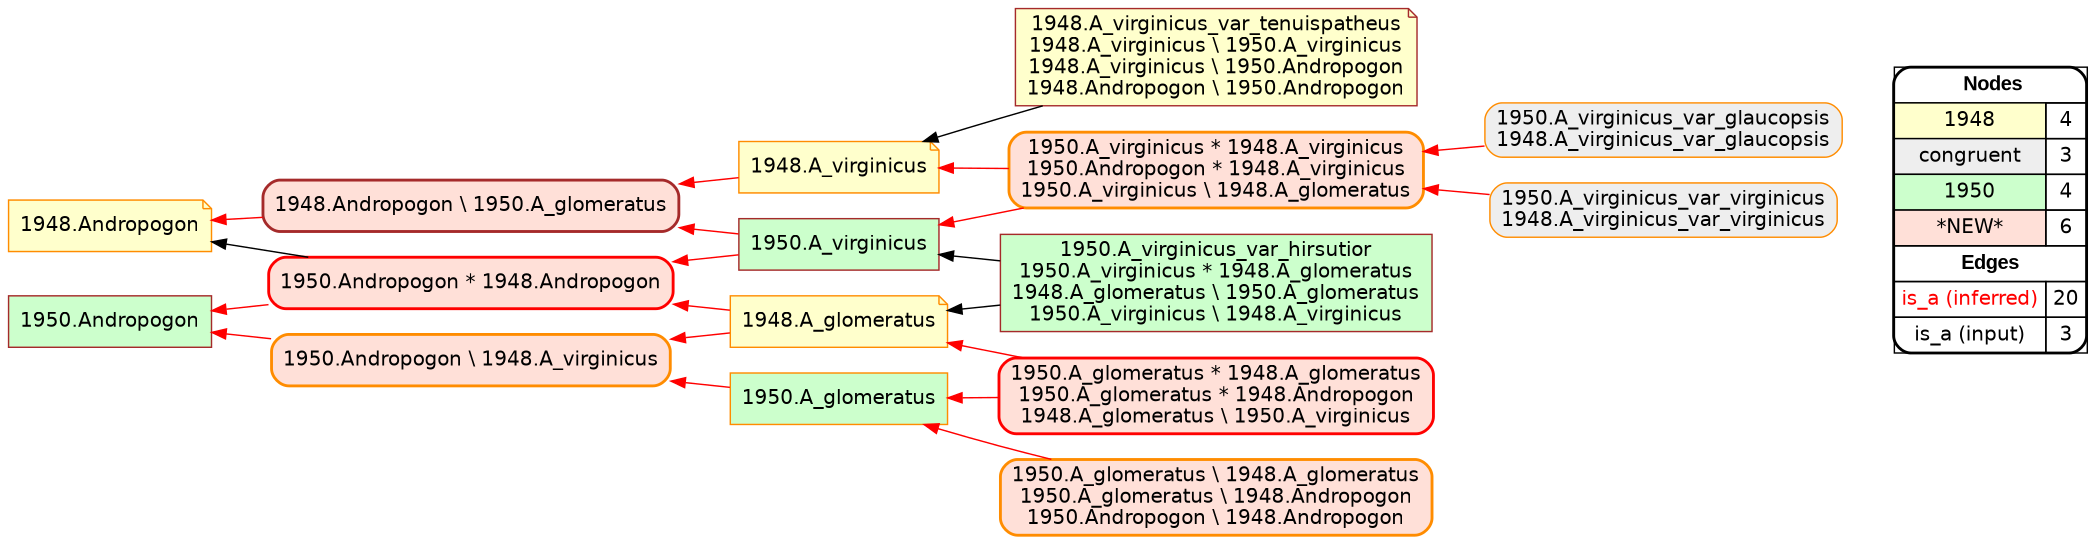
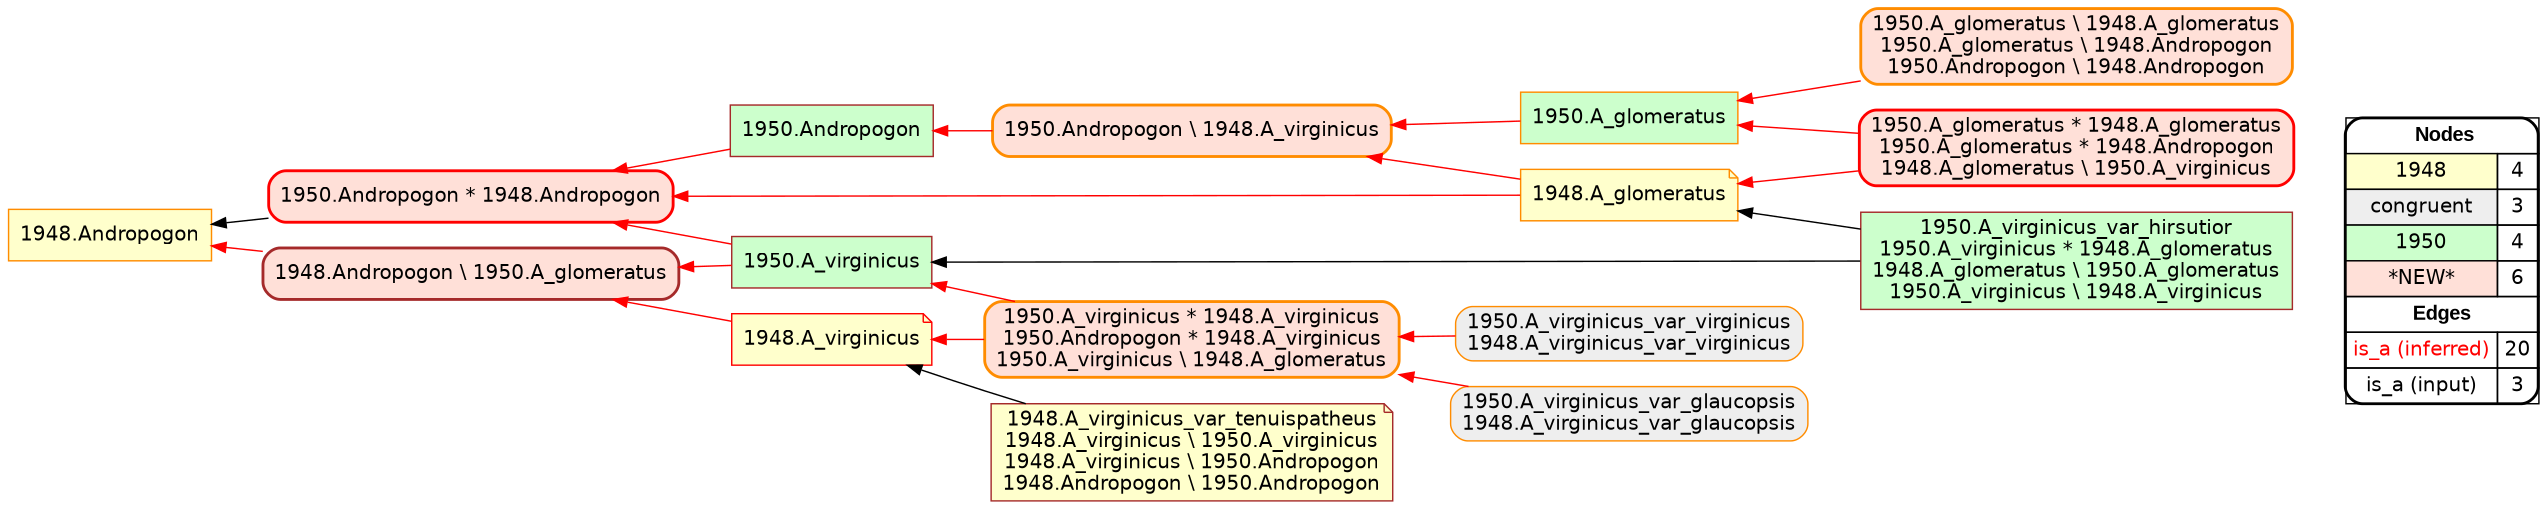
node "1948.A_virginicus": color darkorange -> red
node "1948.Andropogon": shape note -> box
edge "1950.Andropogon * 1948.Andropogon" -> "1950.Andropogon": reversed
